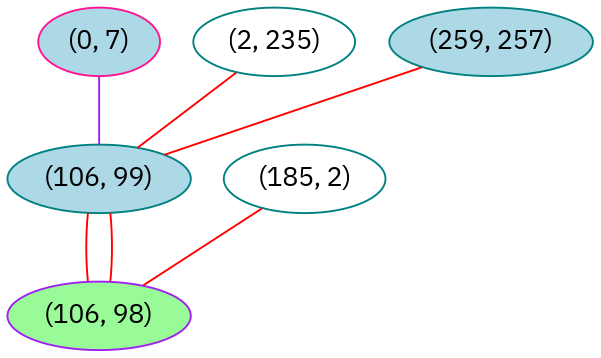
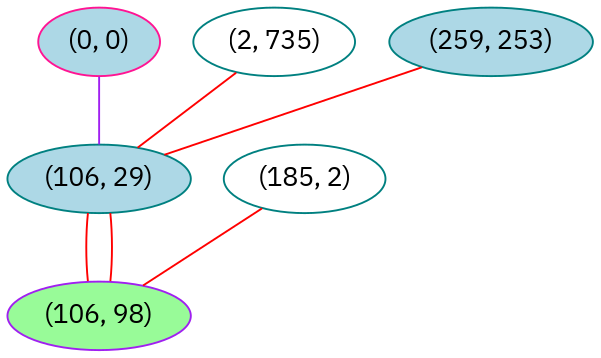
node "(0, 7)": label "(0, 7)" -> "(0, 0)"
node "(2, 235)": label "(2, 235)" -> "(2, 735)"
node "(259, 257)": label "(259, 257)" -> "(259, 253)"
node "(106, 99)": label "(106, 99)" -> "(106, 29)"
